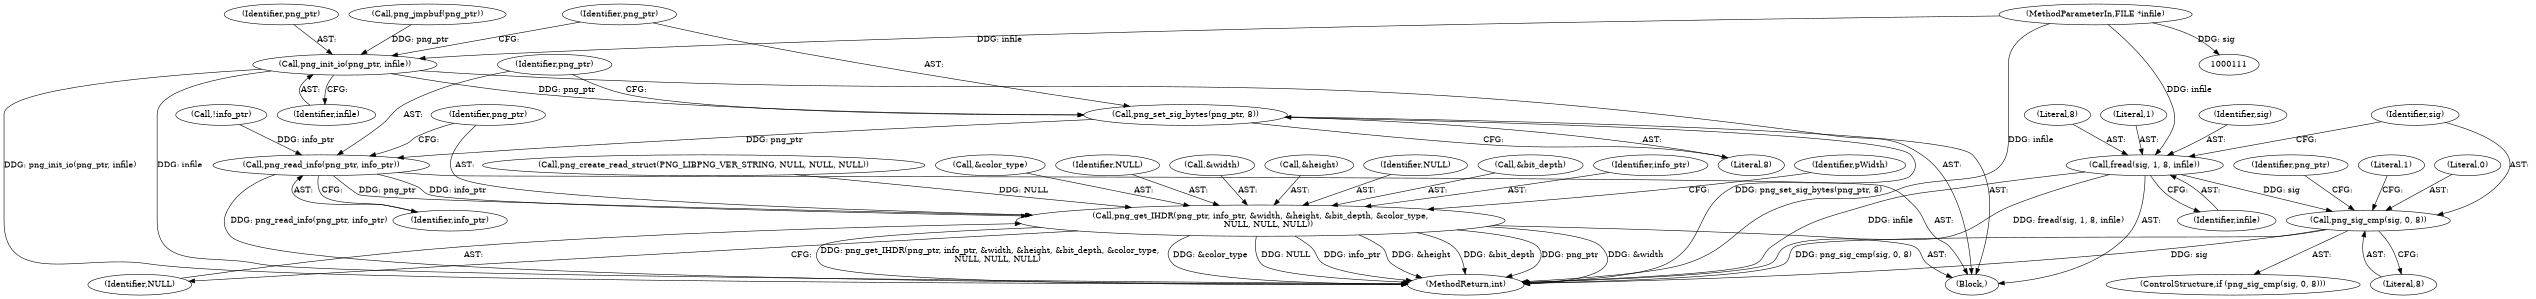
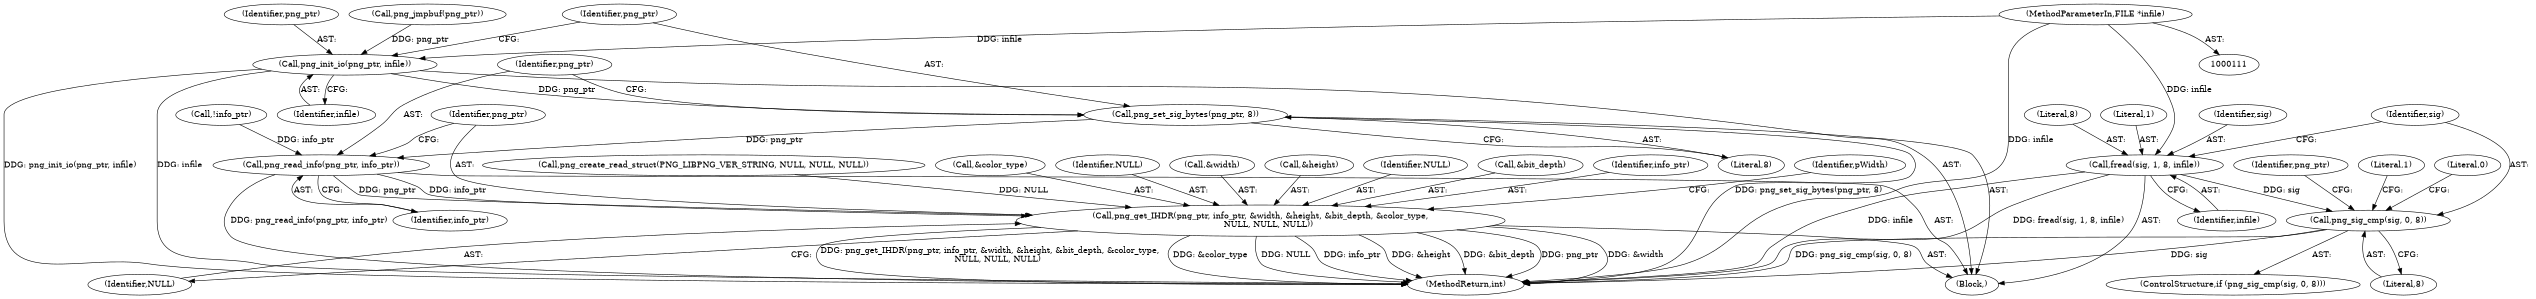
edge "(MethodParameterIn,FILE *infile)" -> "1000111": label "DDG: sig" -> "AST: "
edge "(Literal,0)" -> "(Call,png_sig_cmp(sig, 0, 8))": label "AST: " -> "CFG: "
